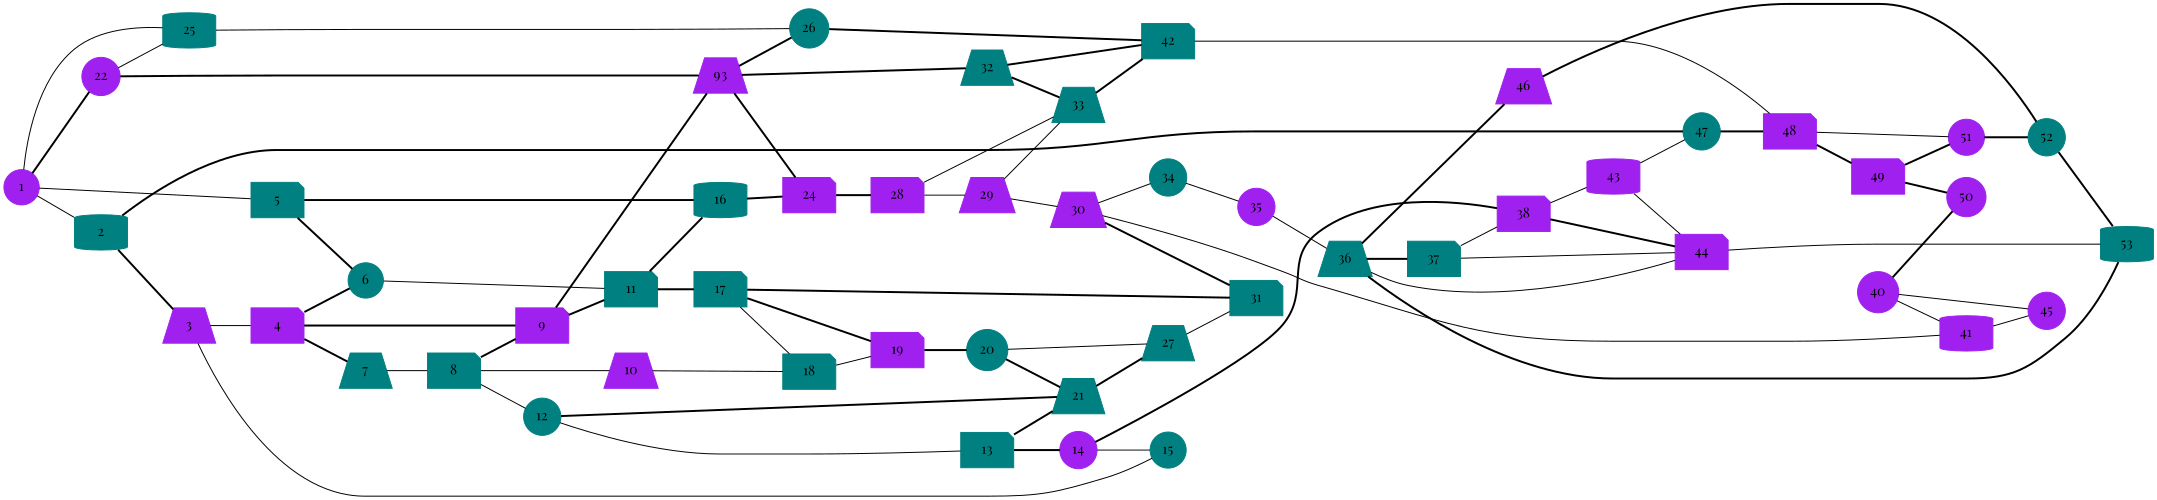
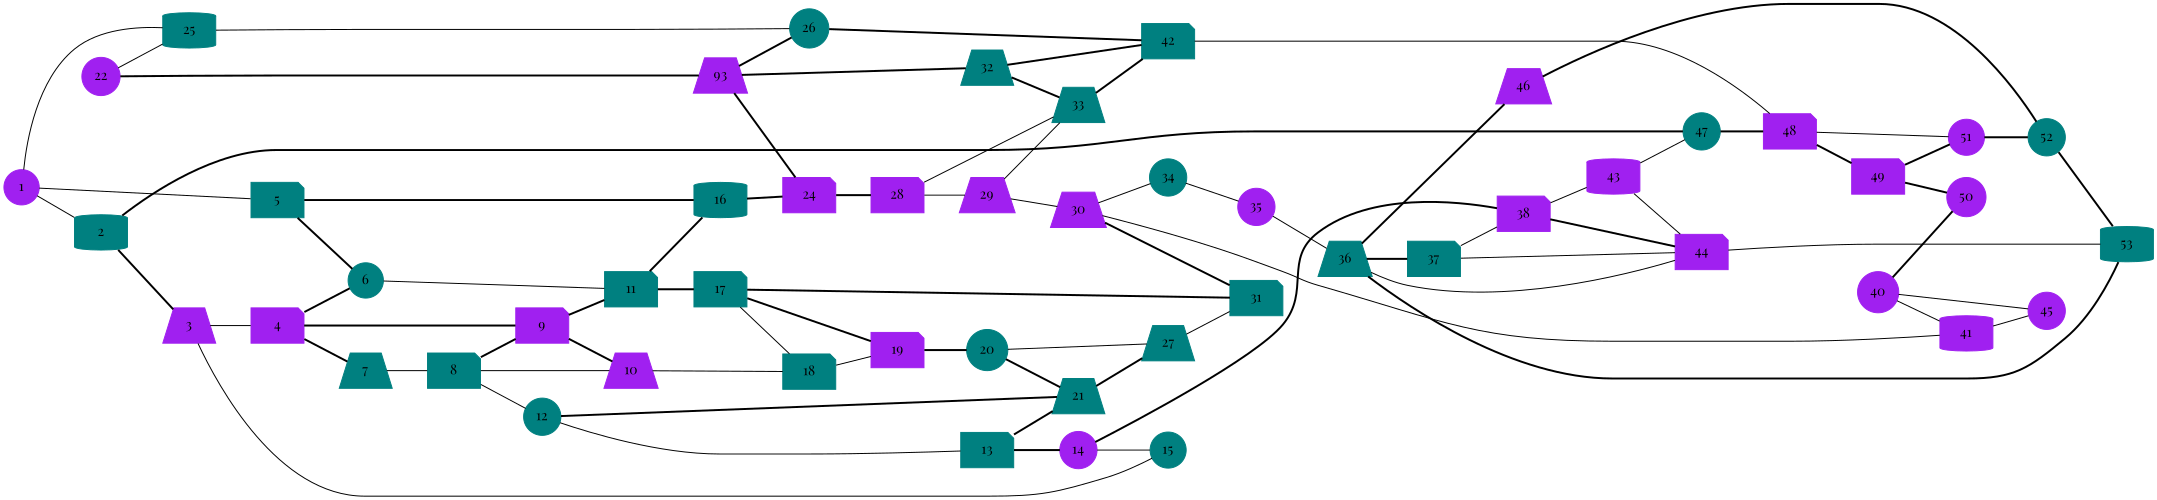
edge "22" -- "1": removed
edge "93" -- "9": now "10" -- "9"
